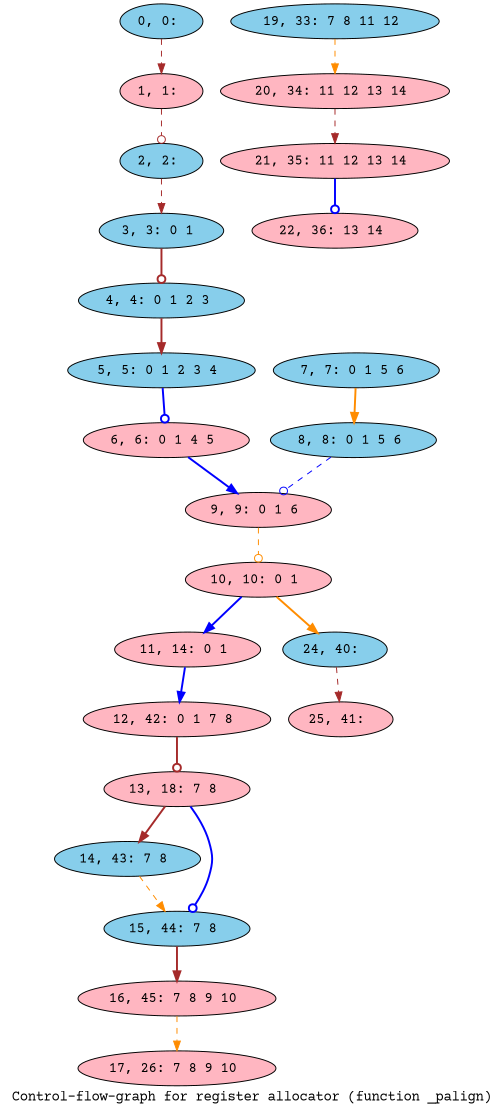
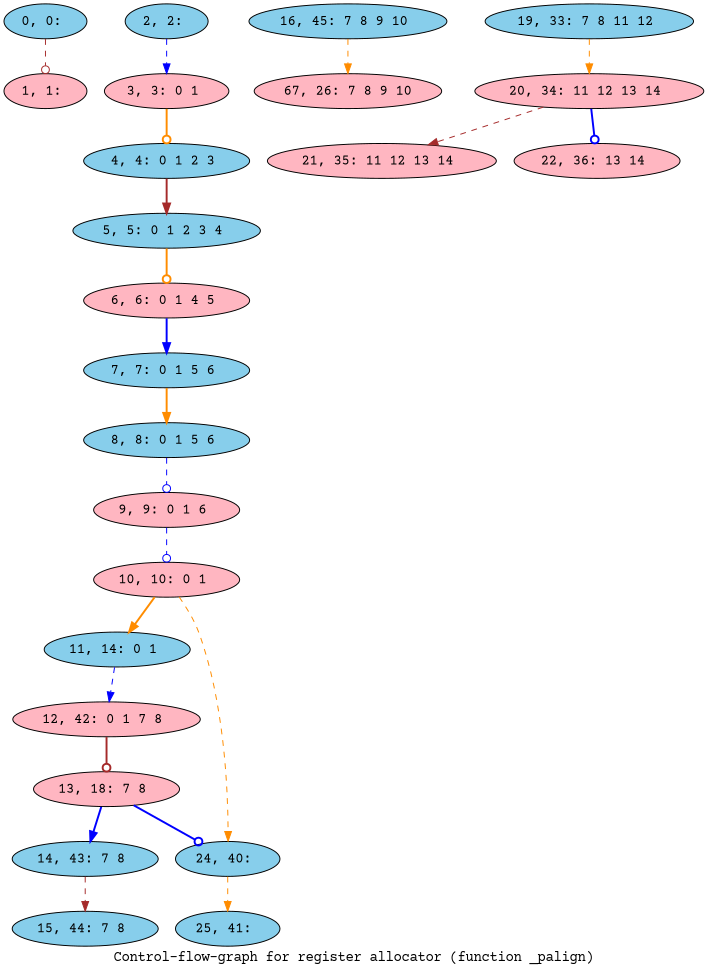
edge "0, 0:" -> "1, 1:": arrowhead normal -> odot
edge "1, 1:" -> "2, 2:": removed
edge "2, 2:" -> "3, 3: 0 1": color brown -> blue
edge "21, 35: 11 12 13 14" -> "22, 36: 13 14": now "20, 34: 11 12 13 14" -> "22, 36: 13 14"
node "3, 3: 0 1": fillcolor skyblue -> lightpink
edge "3, 3: 0 1" -> "4, 4: 0 1 2 3": color brown -> darkorange
edge "5, 5: 0 1 2 3 4" -> "6, 6: 0 1 4 5": color blue -> darkorange
edge "6, 6: 0 1 4 5" -> "9, 9: 0 1 6": now "6, 6: 0 1 4 5" -> "7, 7: 0 1 5 6"
edge "9, 9: 0 1 6" -> "10, 10: 0 1": color darkorange -> blue
edge "10, 10: 0 1" -> "11, 14: 0 1": color blue -> darkorange
edge "10, 10: 0 1" -> "24, 40:": style bold -> dashed
node "11, 14: 0 1": fillcolor lightpink -> skyblue
edge "11, 14: 0 1" -> "12, 42: 0 1 7 8": style bold -> dashed
edge "24, 40:" -> "25, 41:": color brown -> darkorange
node "25, 41:": fillcolor lightpink -> skyblue
edge "13, 18: 7 8" -> "14, 43: 7 8": color brown -> blue
edge "13, 18: 7 8" -> "15, 44: 7 8": now "13, 18: 7 8" -> "24, 40:"
edge "14, 43: 7 8" -> "15, 44: 7 8": color darkorange -> brown
edge "15, 44: 7 8" -> "16, 45: 7 8 9 10": removed
node "16, 45: 7 8 9 10": fillcolor lightpink -> skyblue
node "17, 26: 7 8 9 10": label "17, 26: 7 8 9 10" -> "67, 26: 7 8 9 10"
